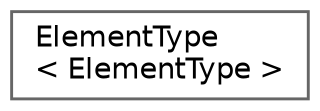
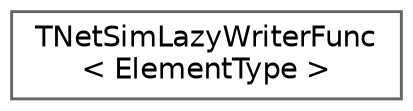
node "ElementType < ElementType >": label "ElementType < ElementType >" -> "TNetSimLazyWriterFunc < ElementType >"
